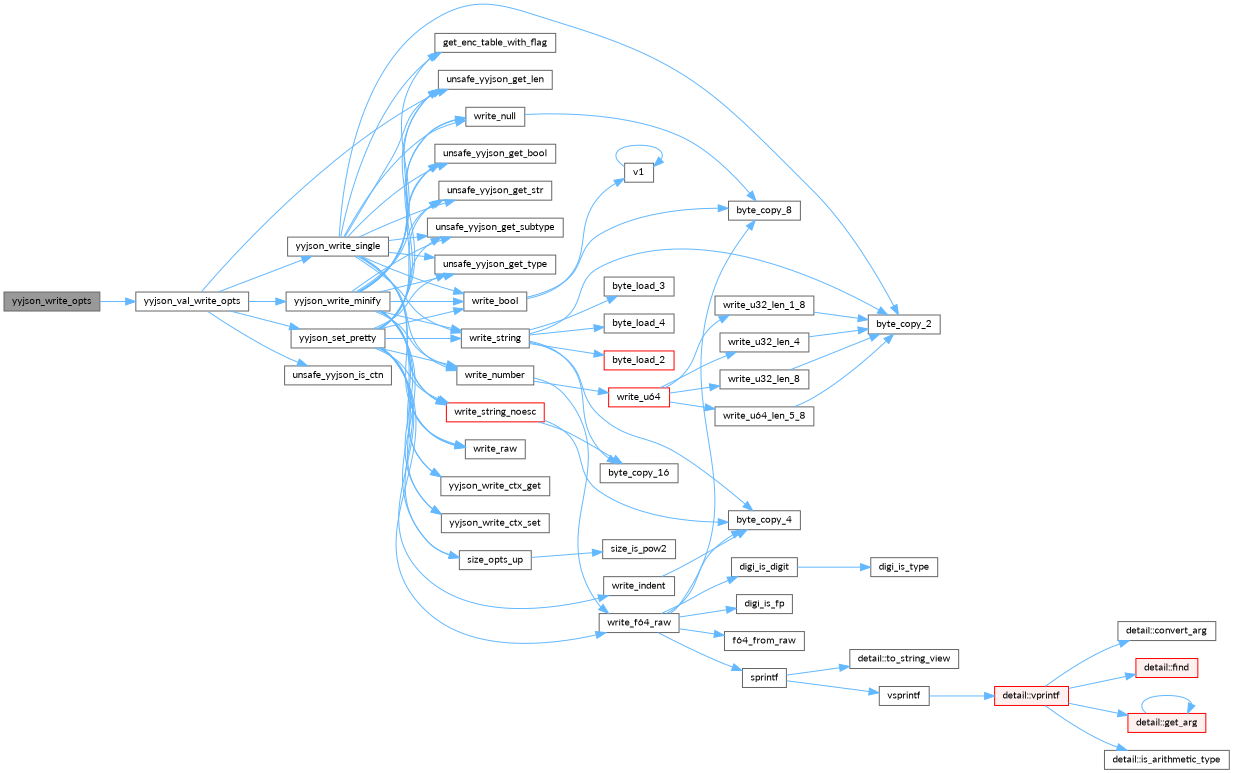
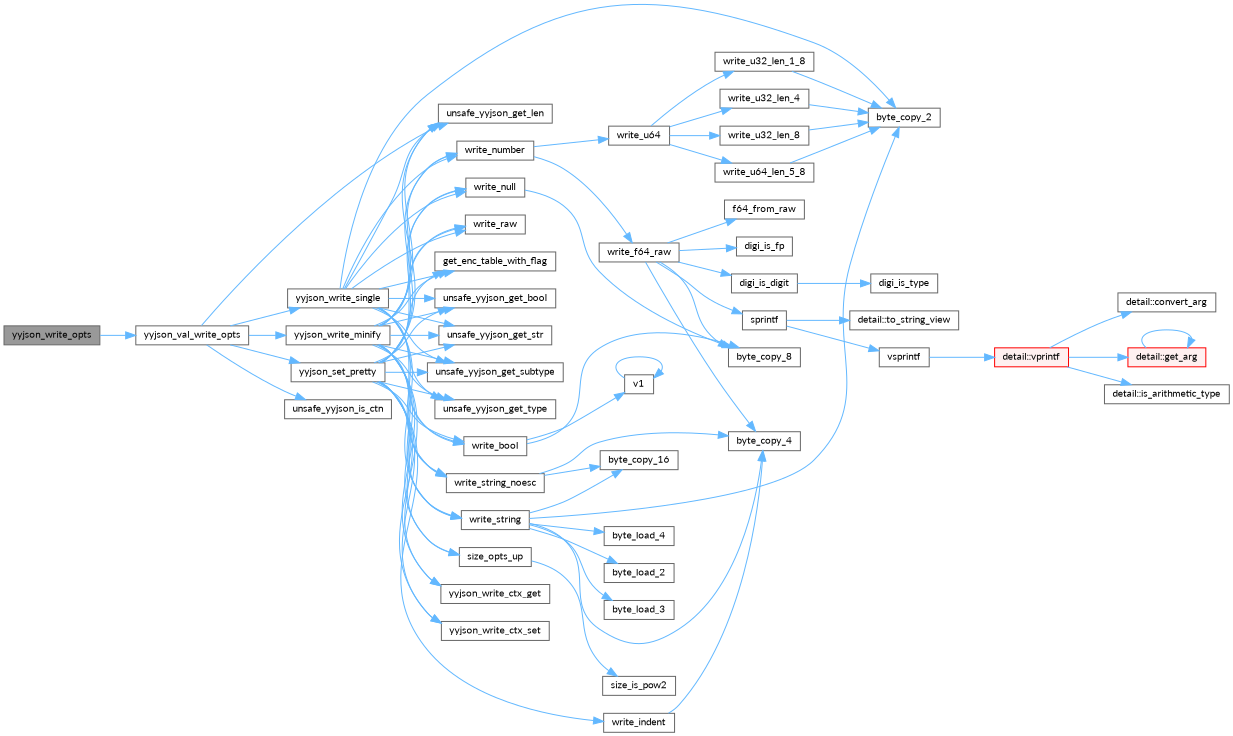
node "byte_load_2": color red -> grey40
node "write_u64": color red -> grey40
node "write_string_noesc": color red -> grey40
edge "yyjson_set_pretty" -> "write_f64_raw": now "yyjson_set_pretty" -> "get_enc_table_with_flag"
node "detail::find": removed
